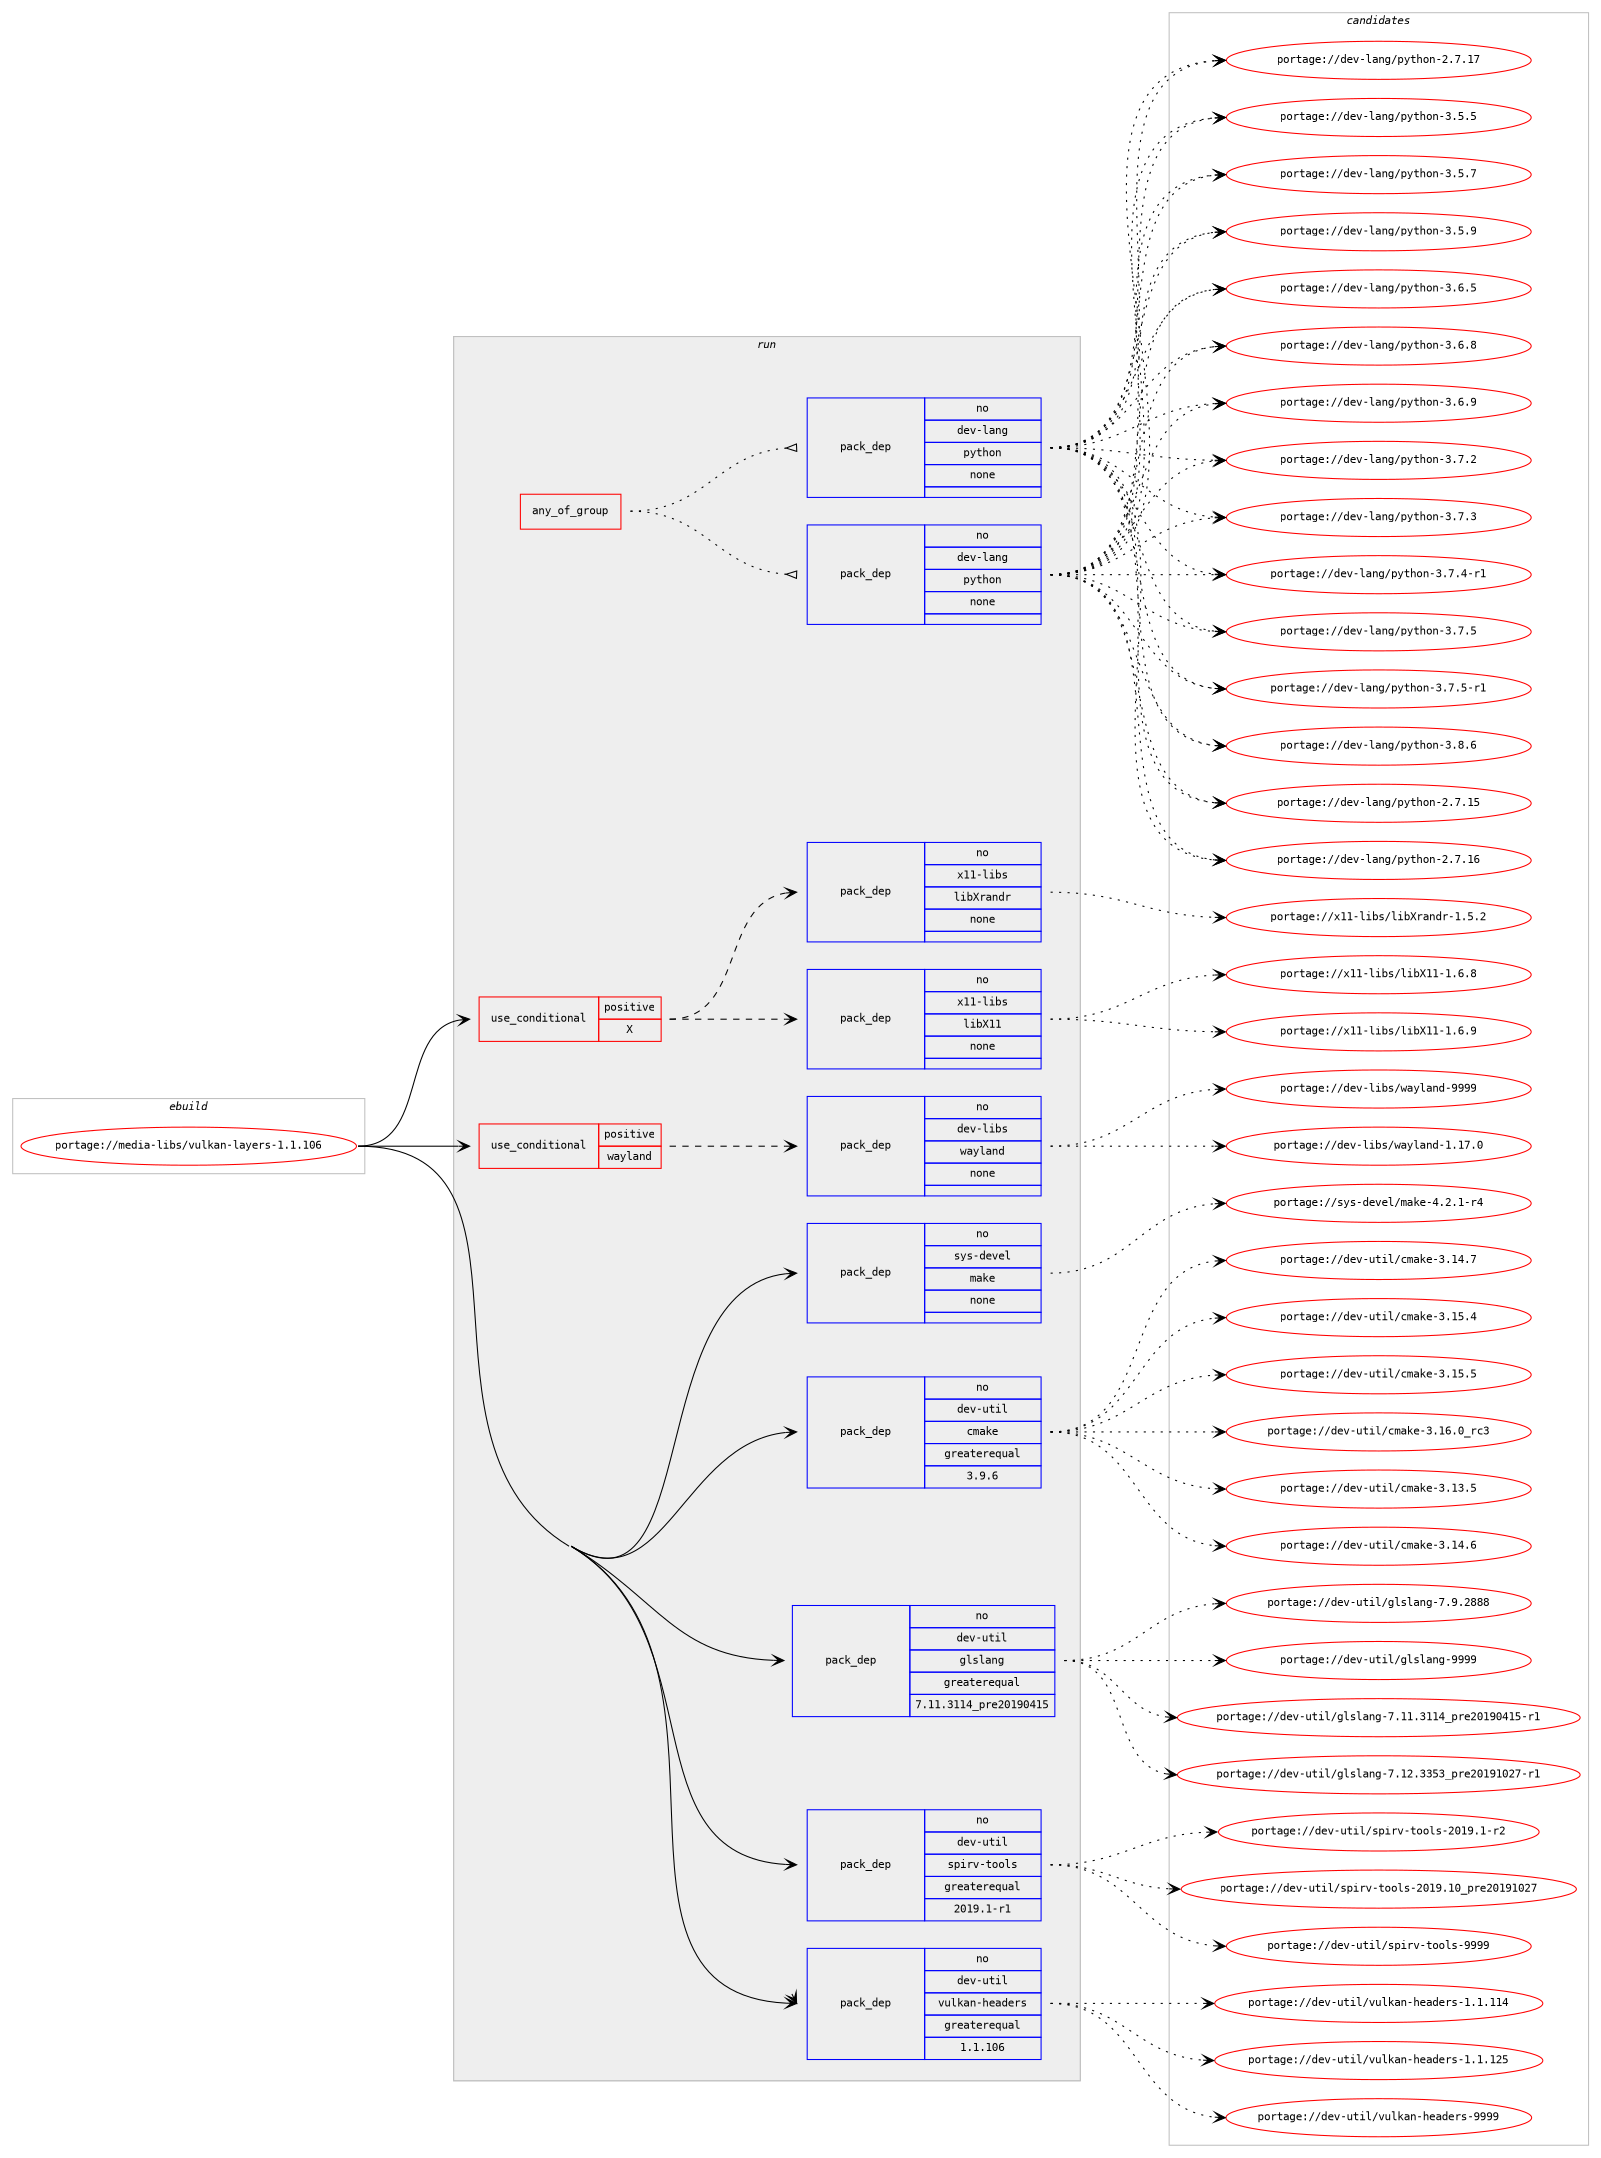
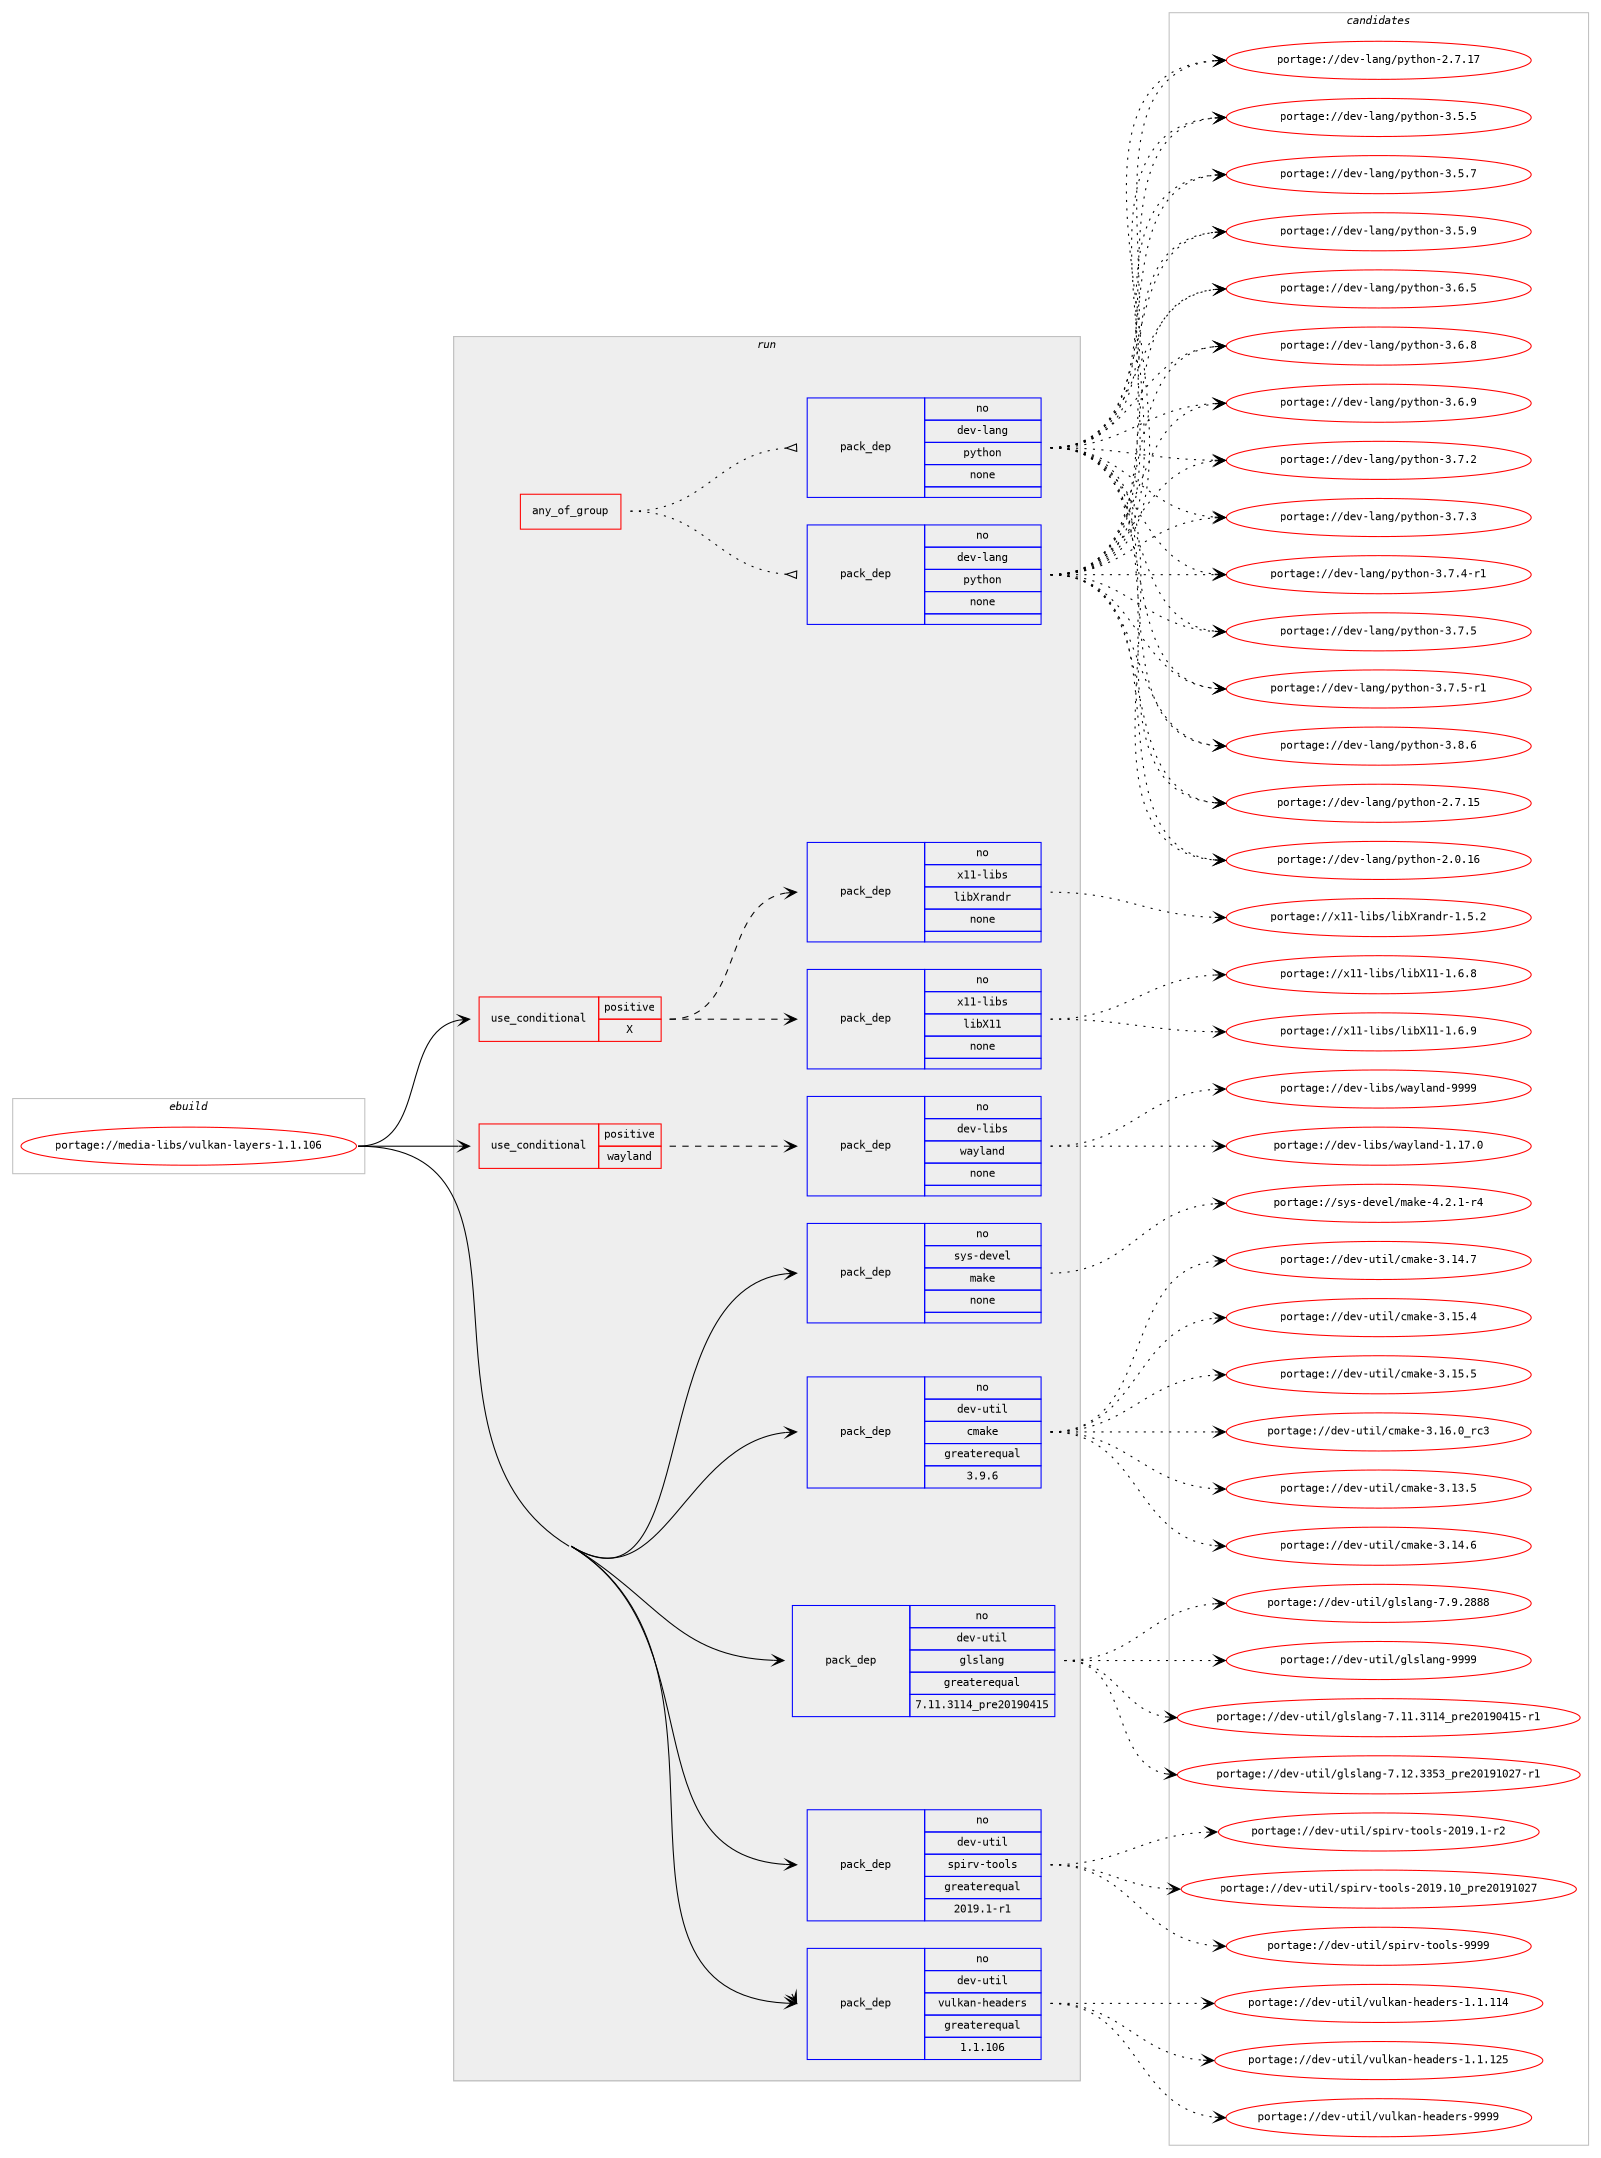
node "portage://dev-lang/python-2.7.16": label "portage://dev-lang/python-2.7.16" -> "portage://dev-lang/python-2.0.16"
